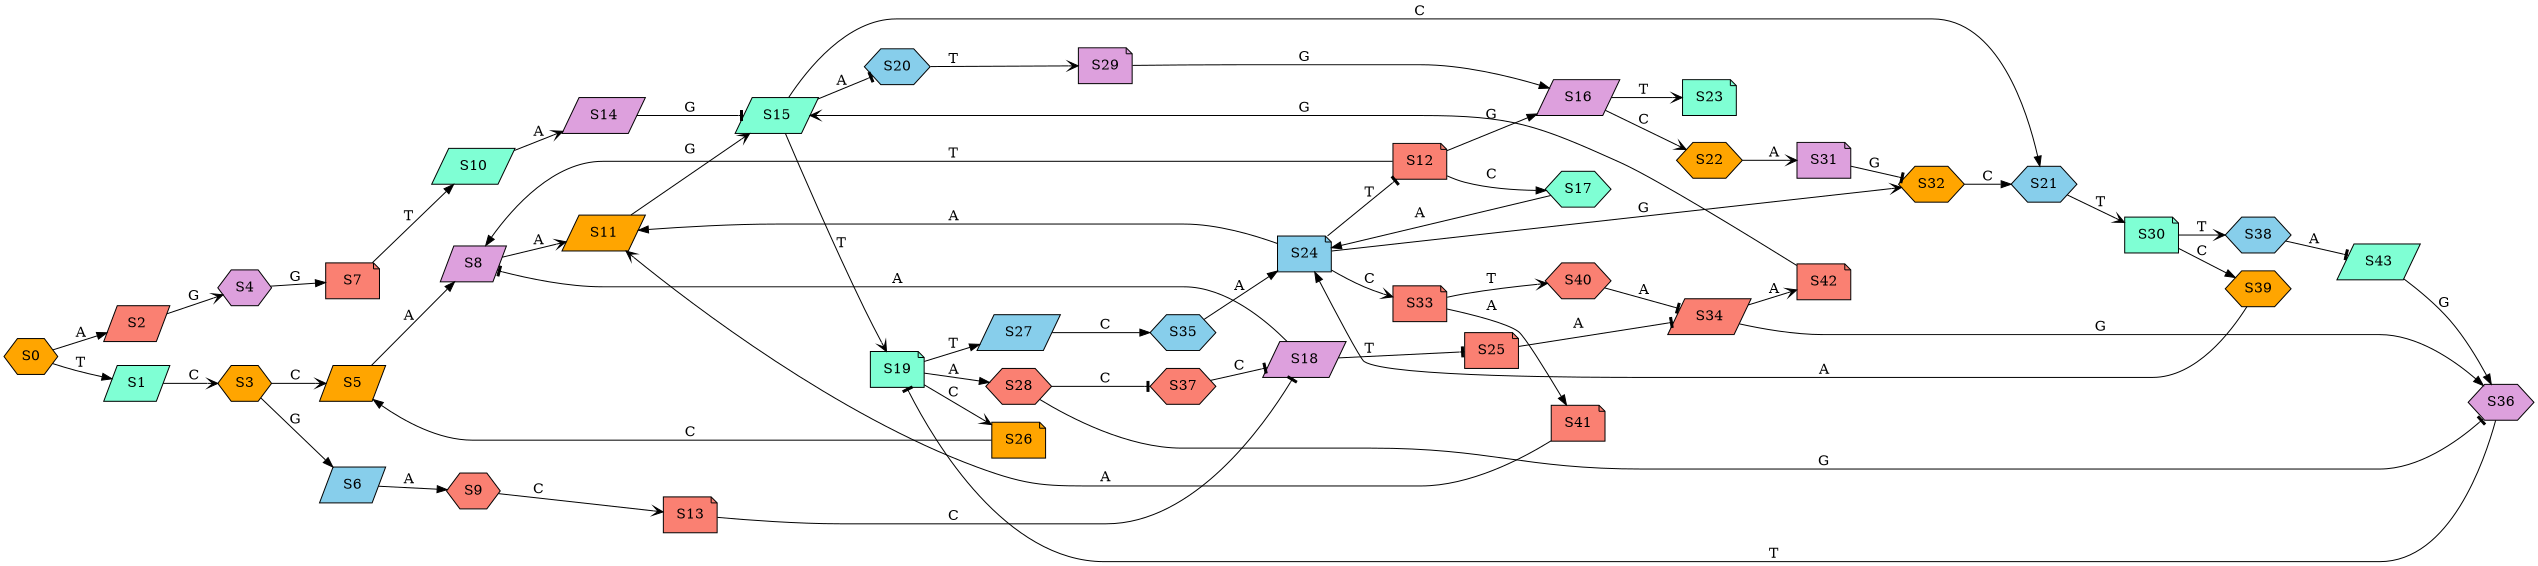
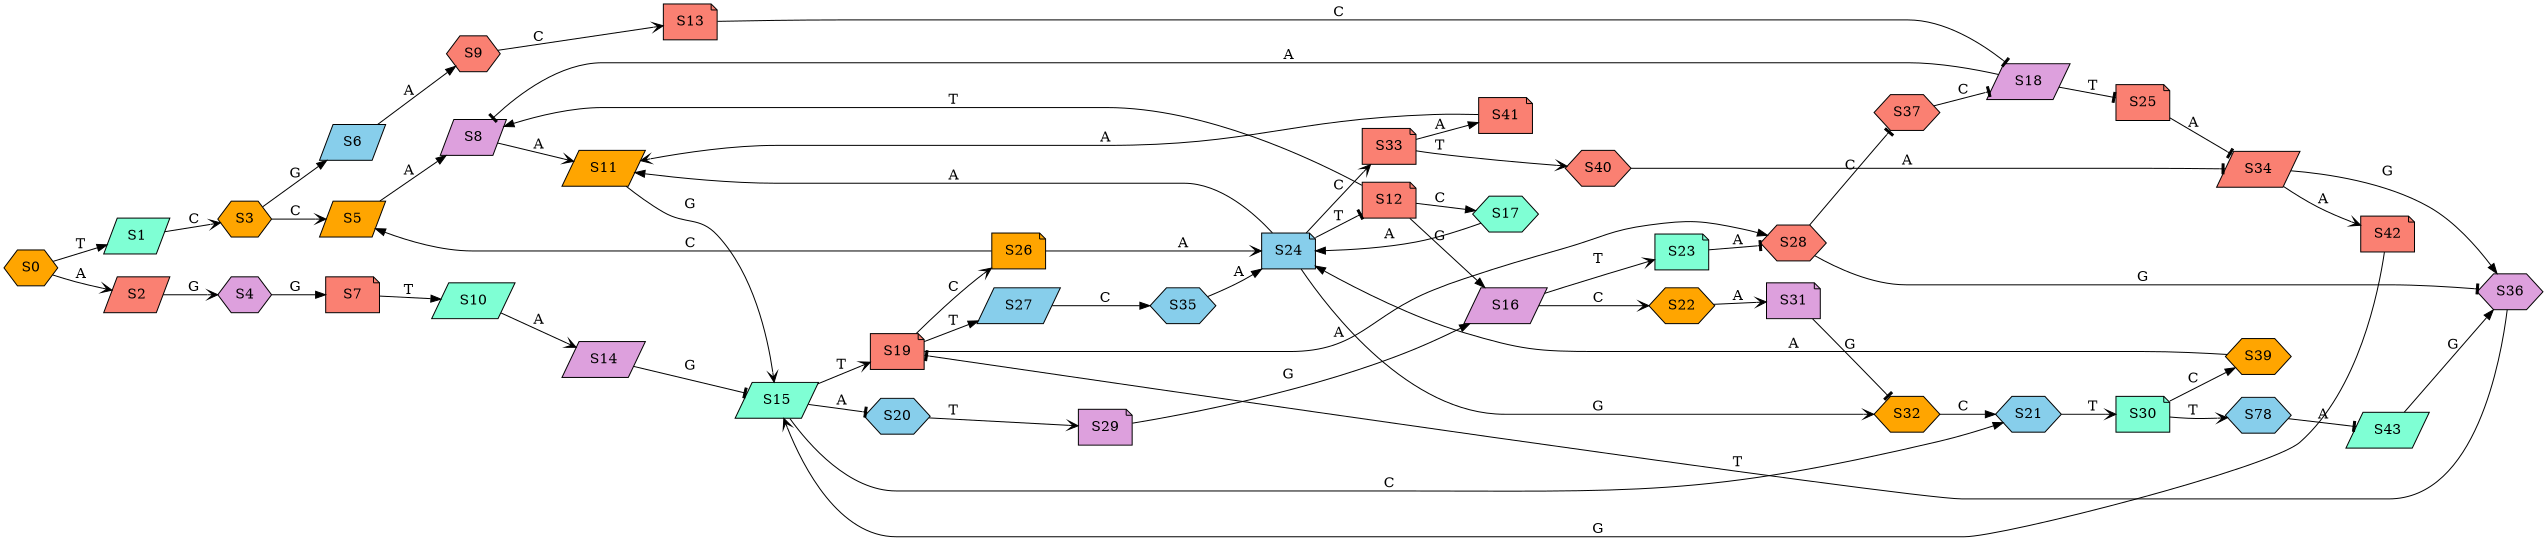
node "S38": label "S38" -> "S78"
edge "S23" -> "S28": added, label "A"
edge "S26" -> "S24": added, label "A"
edge "S0" -> "S2": arrowhead normal -> vee
node "S19": fillcolor aquamarine -> salmon
